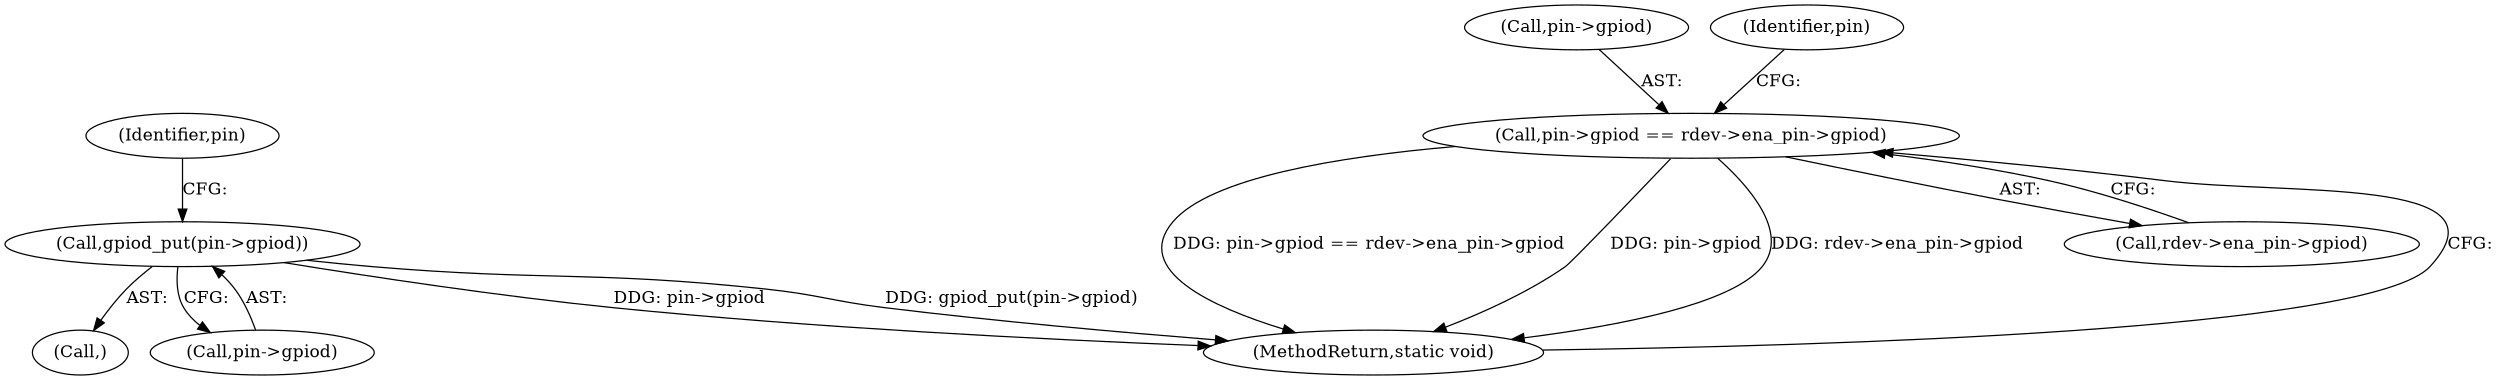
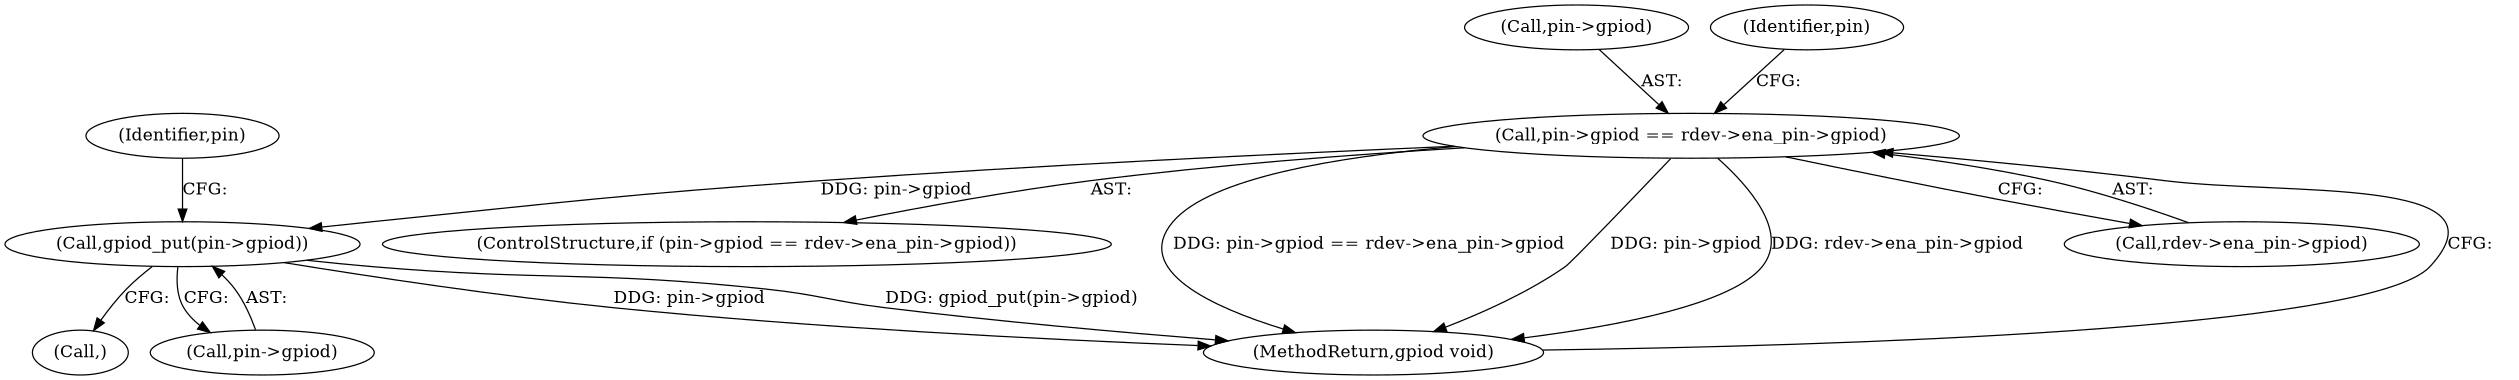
edge "(Call,pin->gpiod == rdev->ena_pin->gpiod)" -> "(Call,gpiod_put(pin->gpiod))": added, label "DDG: pin->gpiod"
edge "(Call,pin->gpiod == rdev->ena_pin->gpiod)" -> "(Call,rdev->ena_pin->gpiod)": label "AST: " -> "CFG: "
edge "(Call,rdev->ena_pin->gpiod)" -> "(Call,pin->gpiod == rdev->ena_pin->gpiod)": label "CFG: " -> "AST: "
node "(ControlStructure,if (pin->gpiod == rdev->ena_pin->gpiod))": added
edge "(Call,gpiod_put(pin->gpiod))" -> "(Call,)": label "AST: " -> "CFG: "
node "(MethodReturn,static void)": label "(MethodReturn,static void)" -> "(MethodReturn,gpiod void)"
